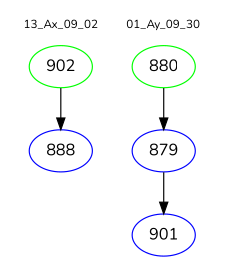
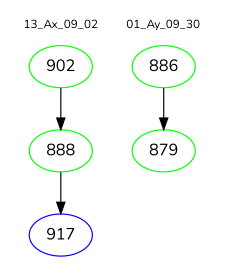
node "880": label "880" -> "886"
node "888": color blue -> green
node "879": color blue -> green
node "917": added
node "901": removed
